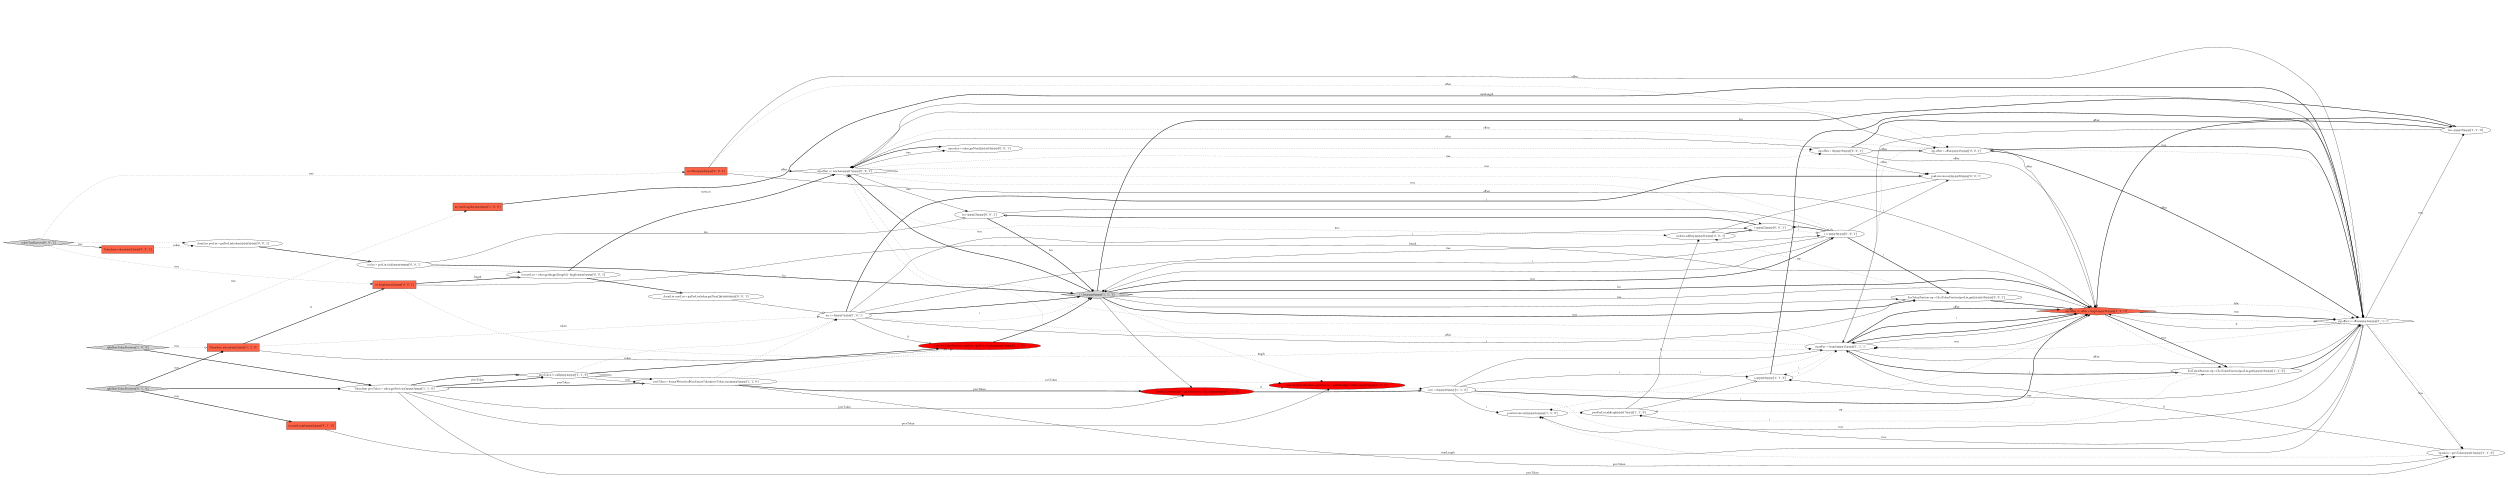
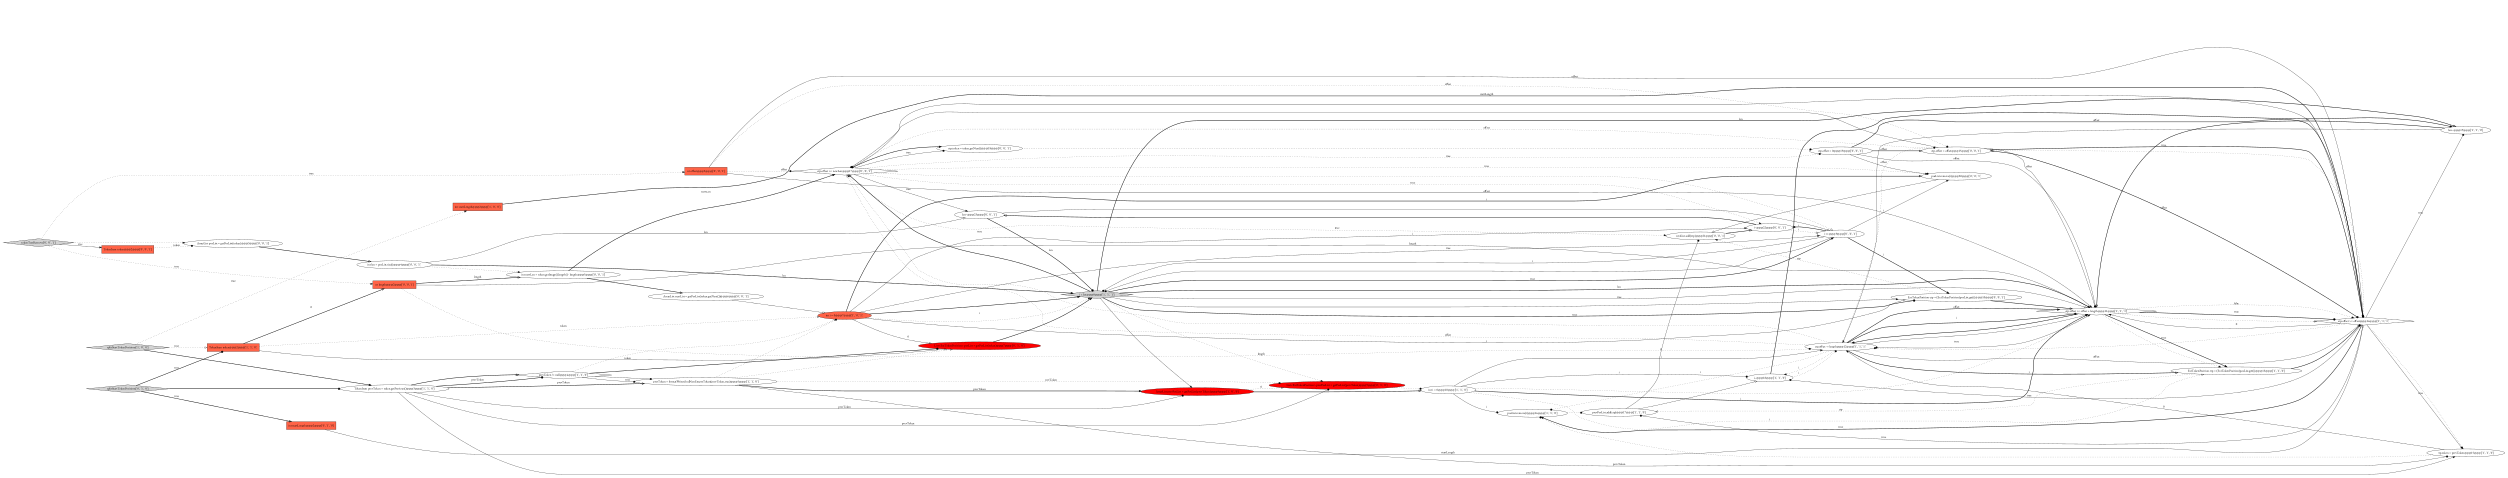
edge "etp.offset = 0@@@19@@@['0', '0', '1']" -> "etp.offset >= newLen@@@17@@@['0', '0', '1']": removed, label "offset"
node "etp.offset >= offset + length@@@11@@@['1', '1', '1']": fillcolor tomato -> white
node "int i = 0@@@7@@@['1', '0', '1']": fillcolor white -> tomato
edge "etp.offset >= offset@@@14@@@['1', '1', '1']" -> "posList.remove(i)@@@16@@@['1', '1', '0']": style solid -> bold
